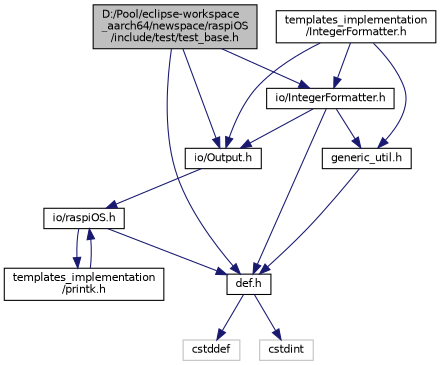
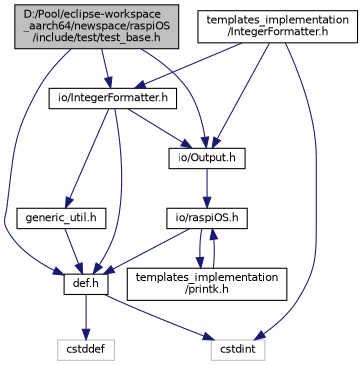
edge "templates_implementation /IntegerFormatter.h" -> "generic_util.h": now "templates_implementation /IntegerFormatter.h" -> "cstdint"
